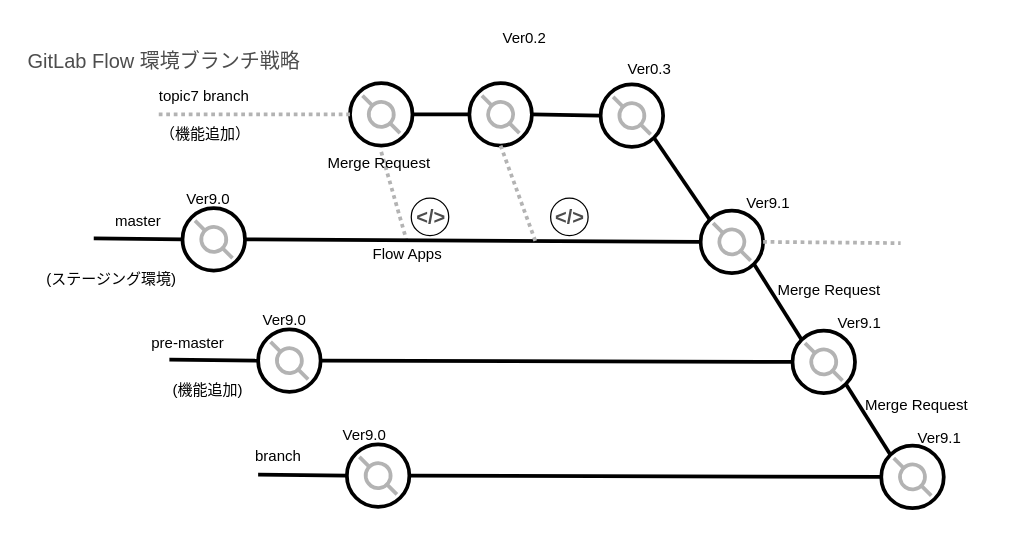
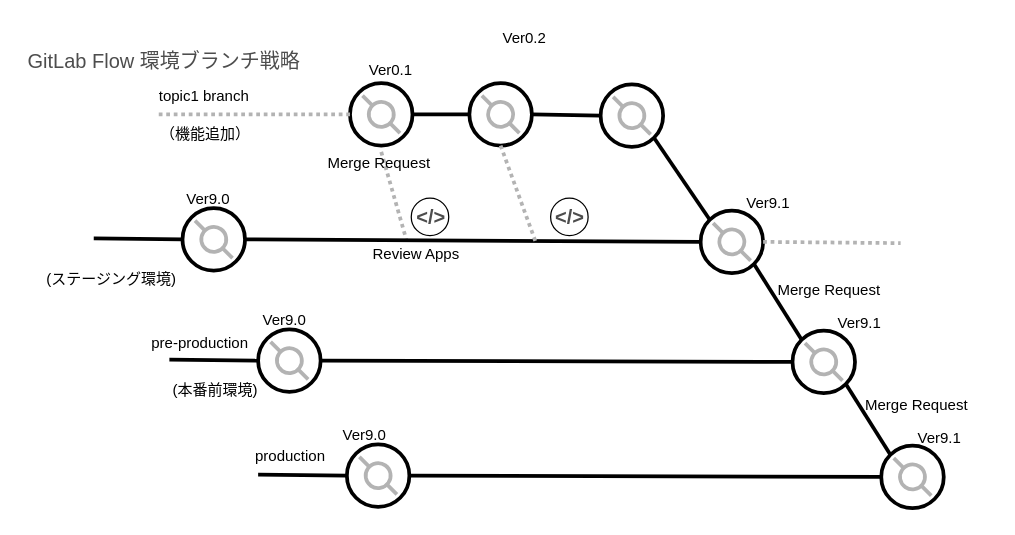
node "Ver0.3": removed
node "Ver0.1": added
node "topic7 branch": label "topic7 branch" -> "topic1 branch"
node "master": removed
node "Flow Apps": label "Flow Apps" -> "Review Apps"
node "pre-master": label "pre-master" -> "pre-production"
node "(機能追加)": label "(機能追加)" -> "(本番前環境)"
node "branch": label "branch" -> "production"
